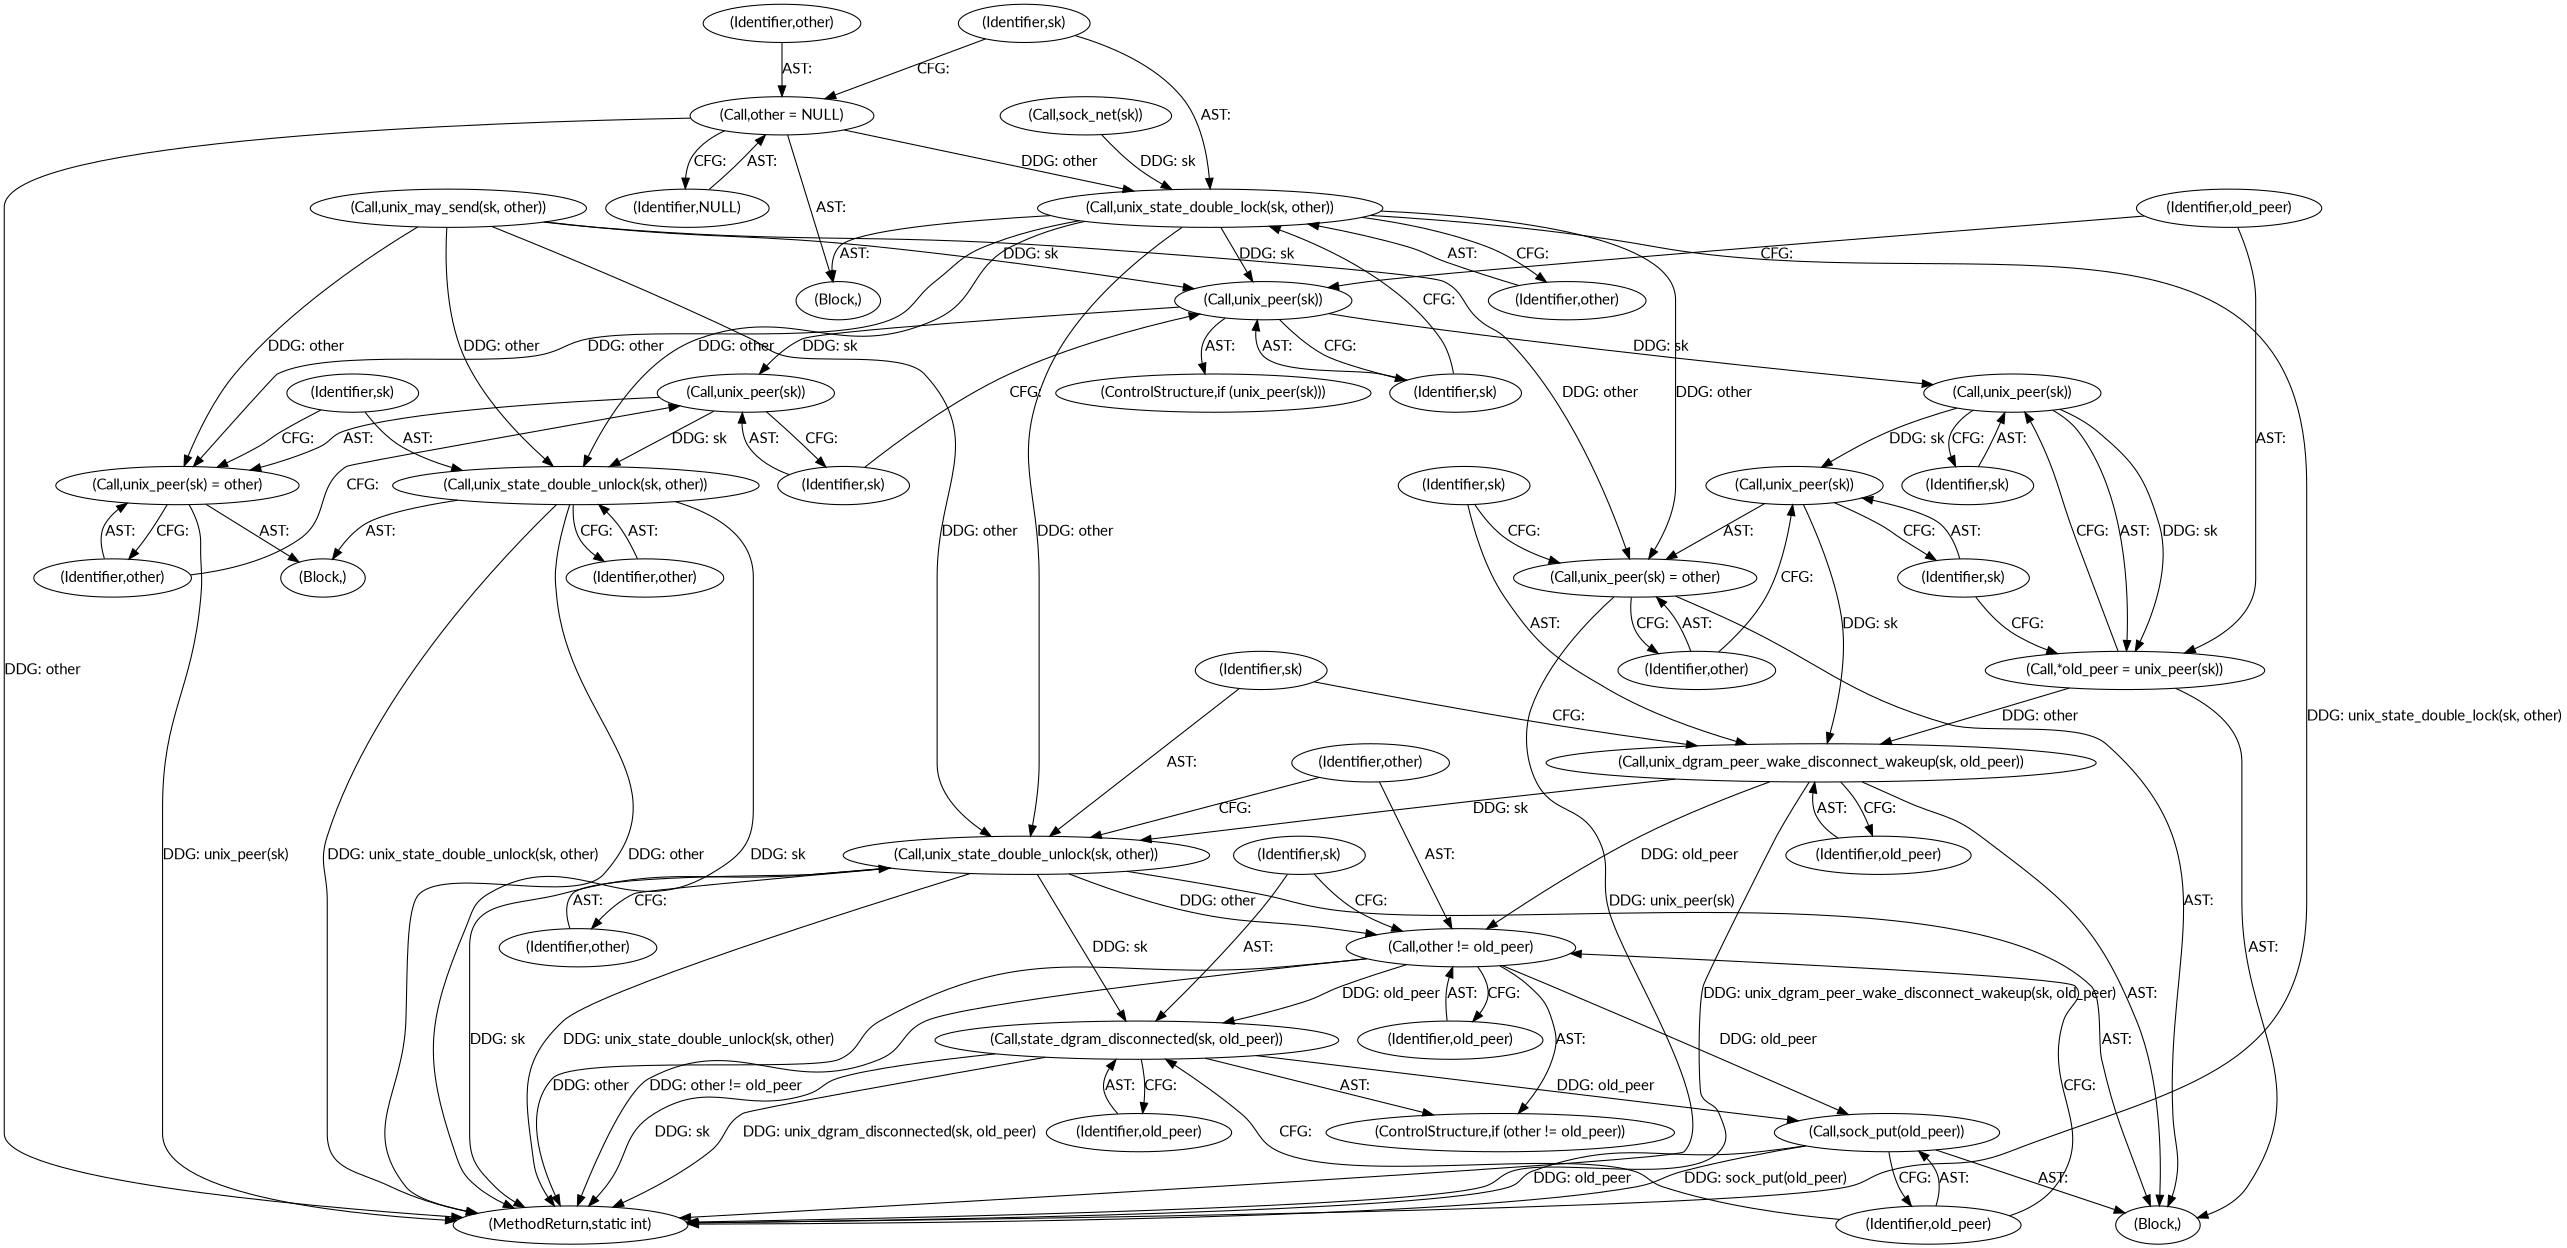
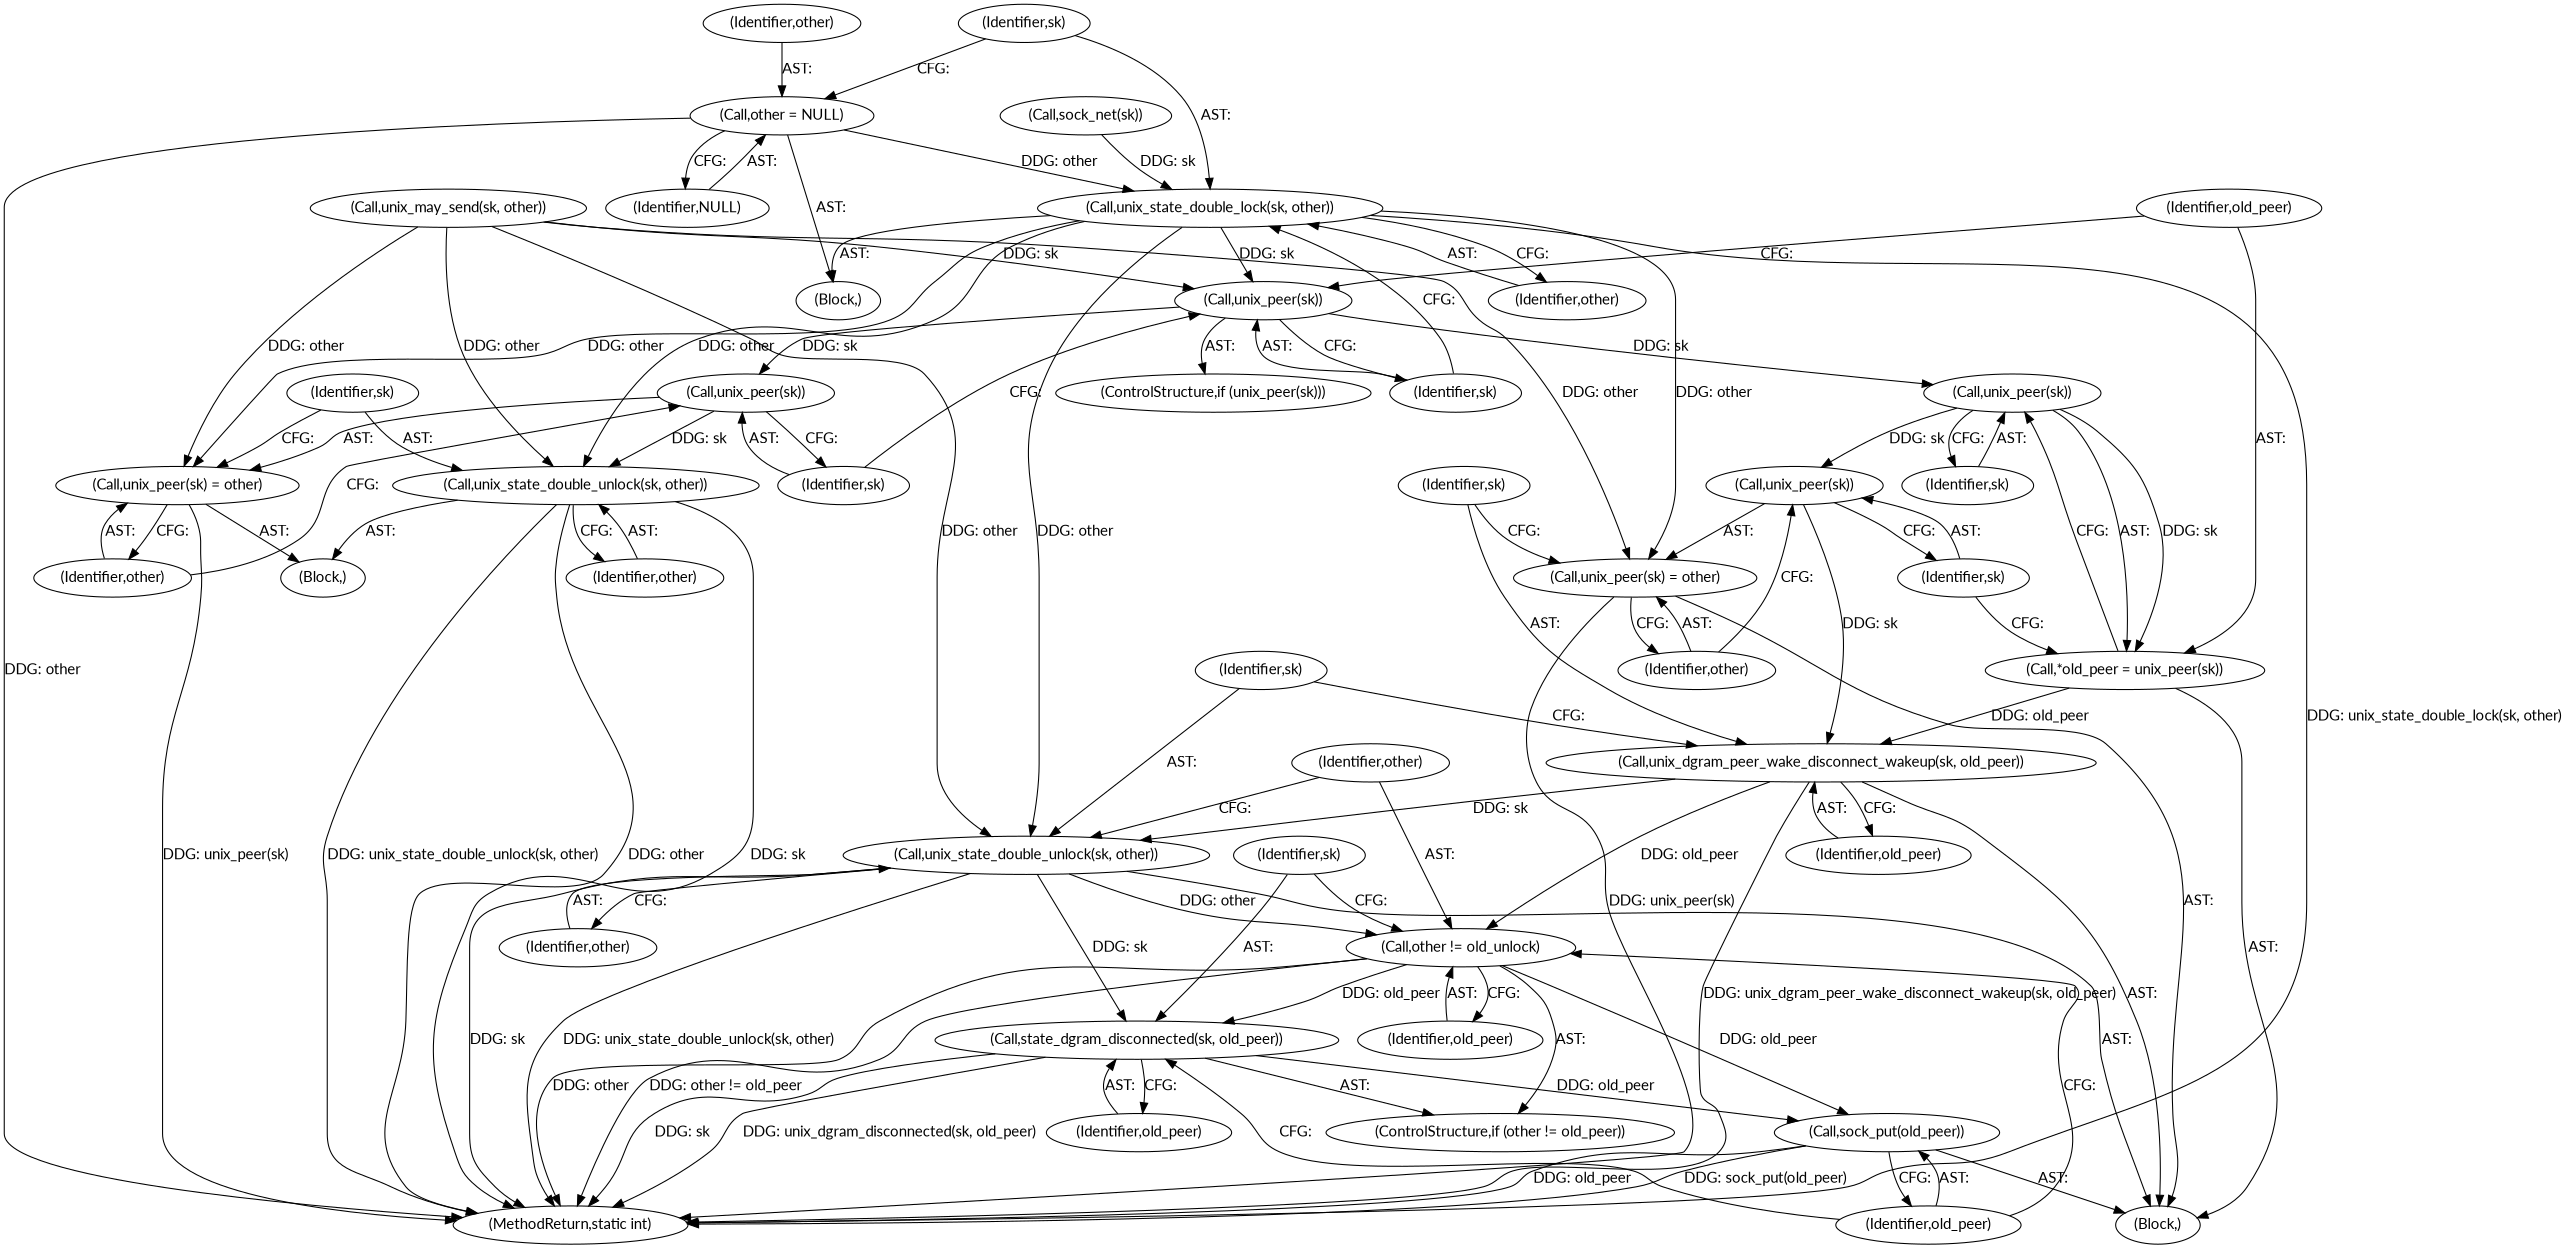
edge "(Call,*old_peer = unix_peer(sk))" -> "(Call,unix_dgram_peer_wake_disconnect_wakeup(sk, old_peer))": label "DDG: other" -> "DDG: old_peer"
node "(Call,other != old_peer)": label "(Call,other != old_peer)" -> "(Call,other != old_unlock)"
